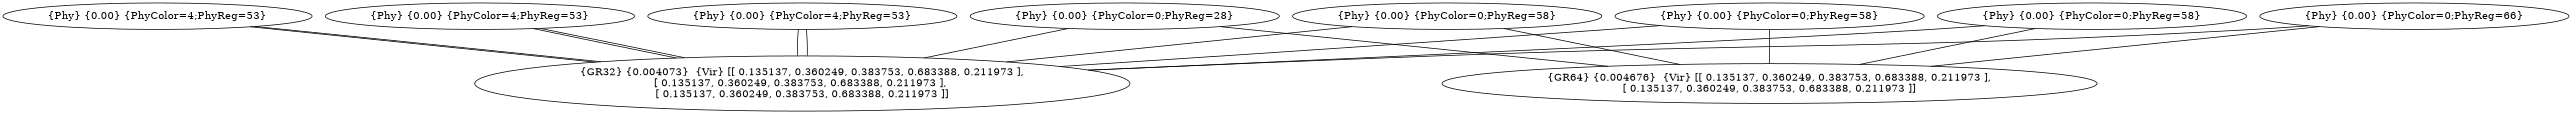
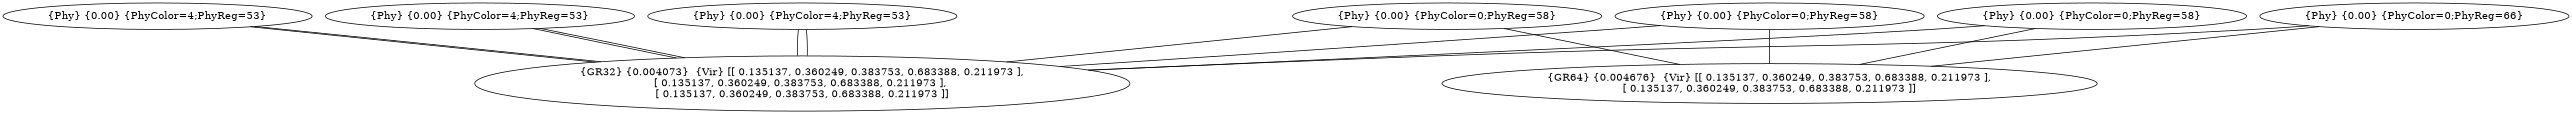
node "{Phy} {0.00} {PhyColor=0;PhyReg=28}": removed
